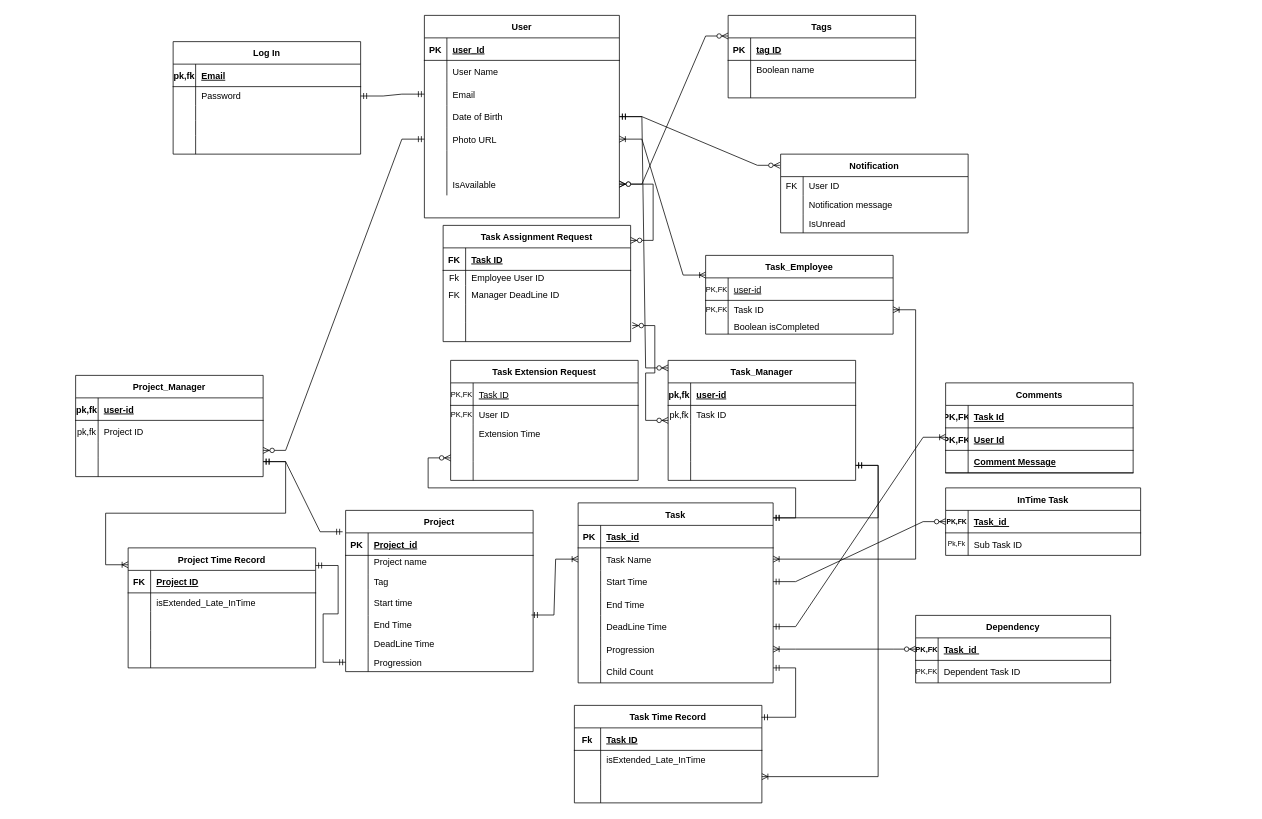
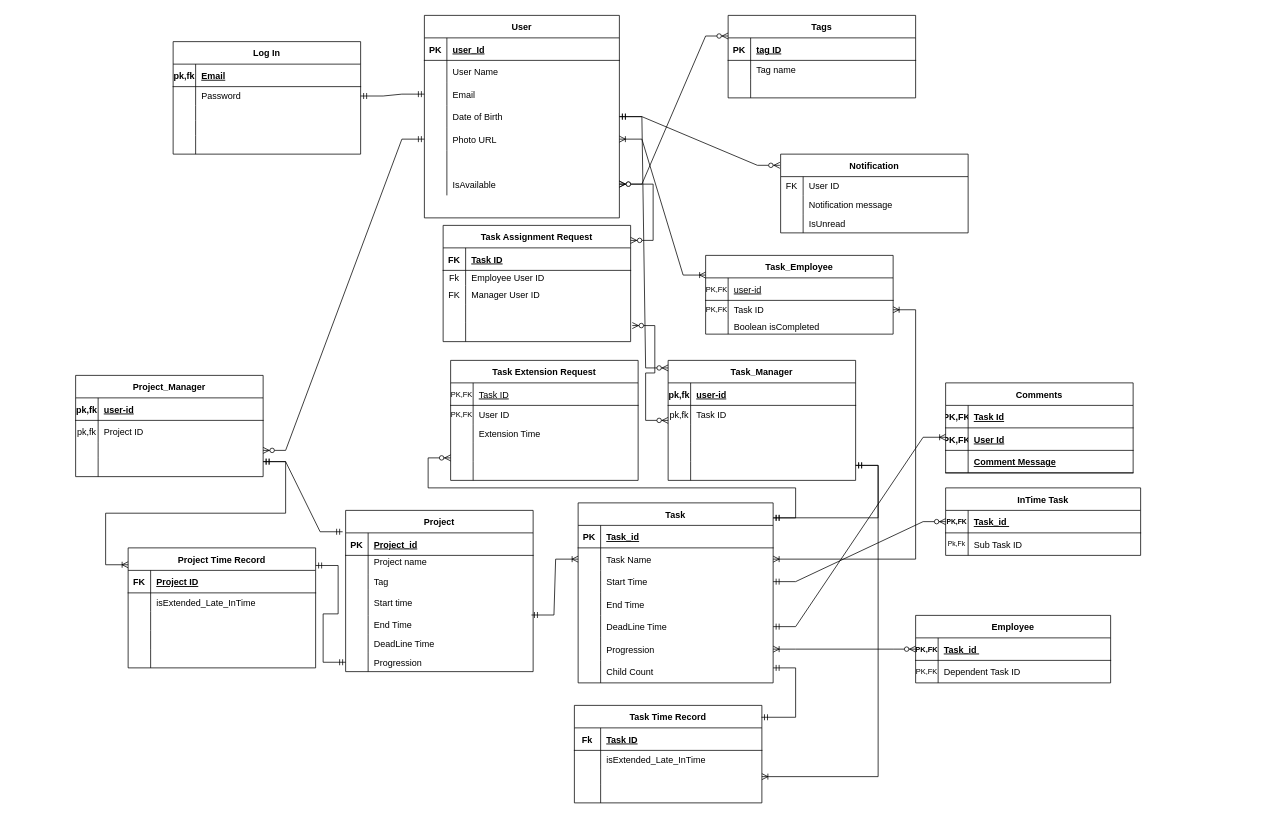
node "Boolean name": label "Boolean name" -> "Tag name"
node "Manager DeadLine ID": label "Manager DeadLine ID" -> "Manager User ID"
node "Dependency": label "Dependency" -> "Employee"
